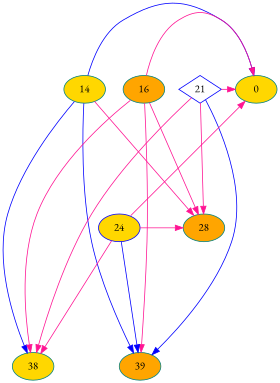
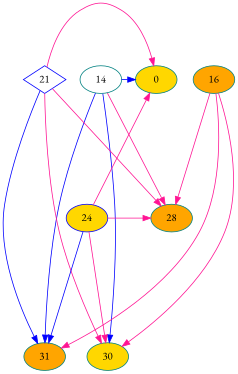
edge "16" -> "0": removed
node "14": fillcolor gold -> white
node "38": label "38" -> "30"
node "39": label "39" -> "31"
